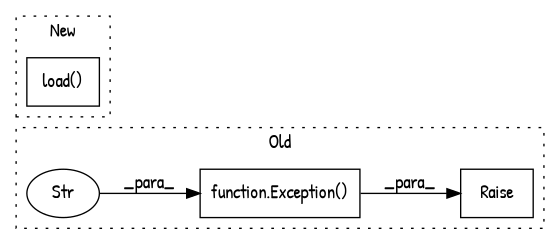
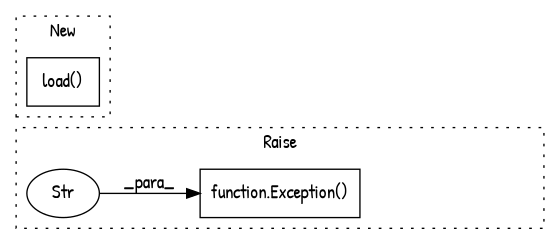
cluster "Old": label "Old" -> "Raise"
node "Raise": removed
